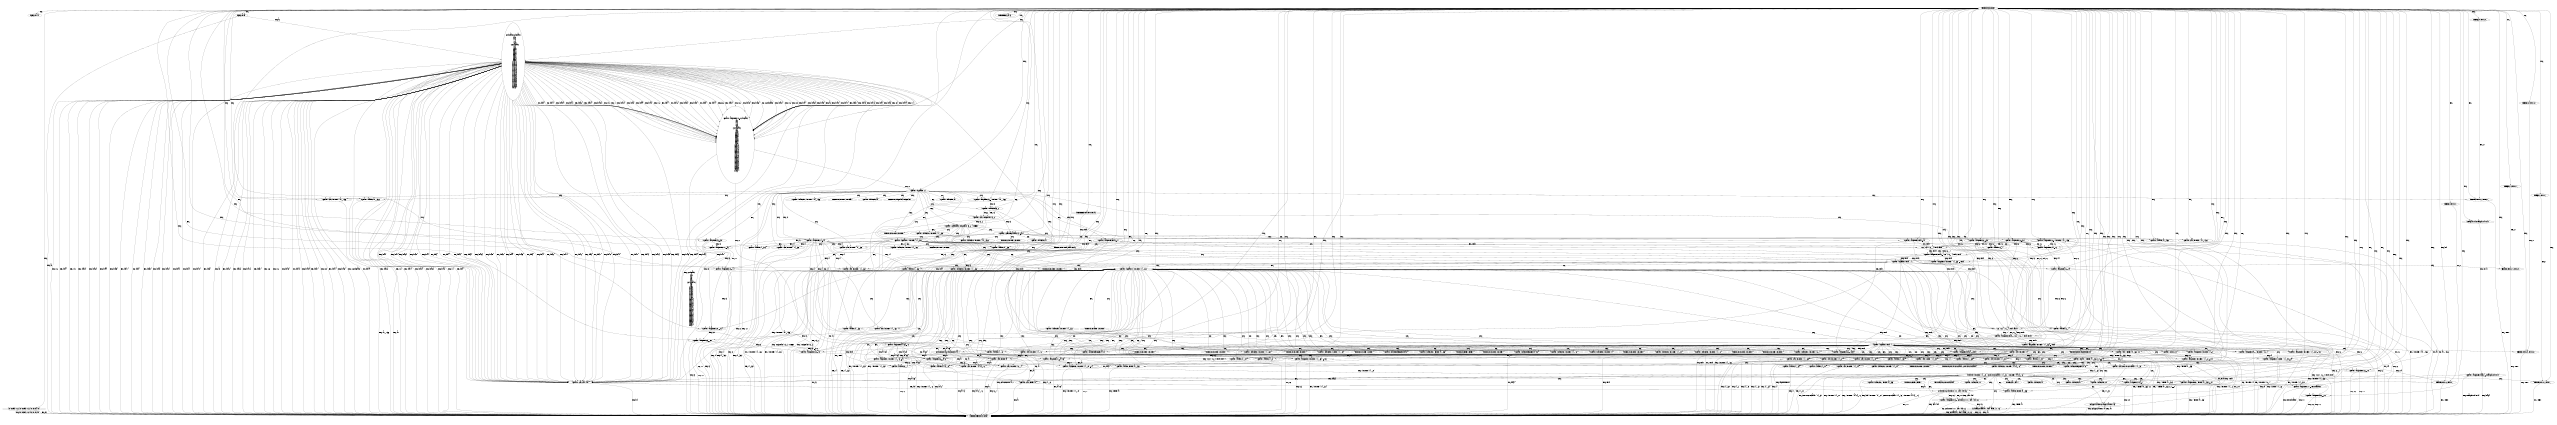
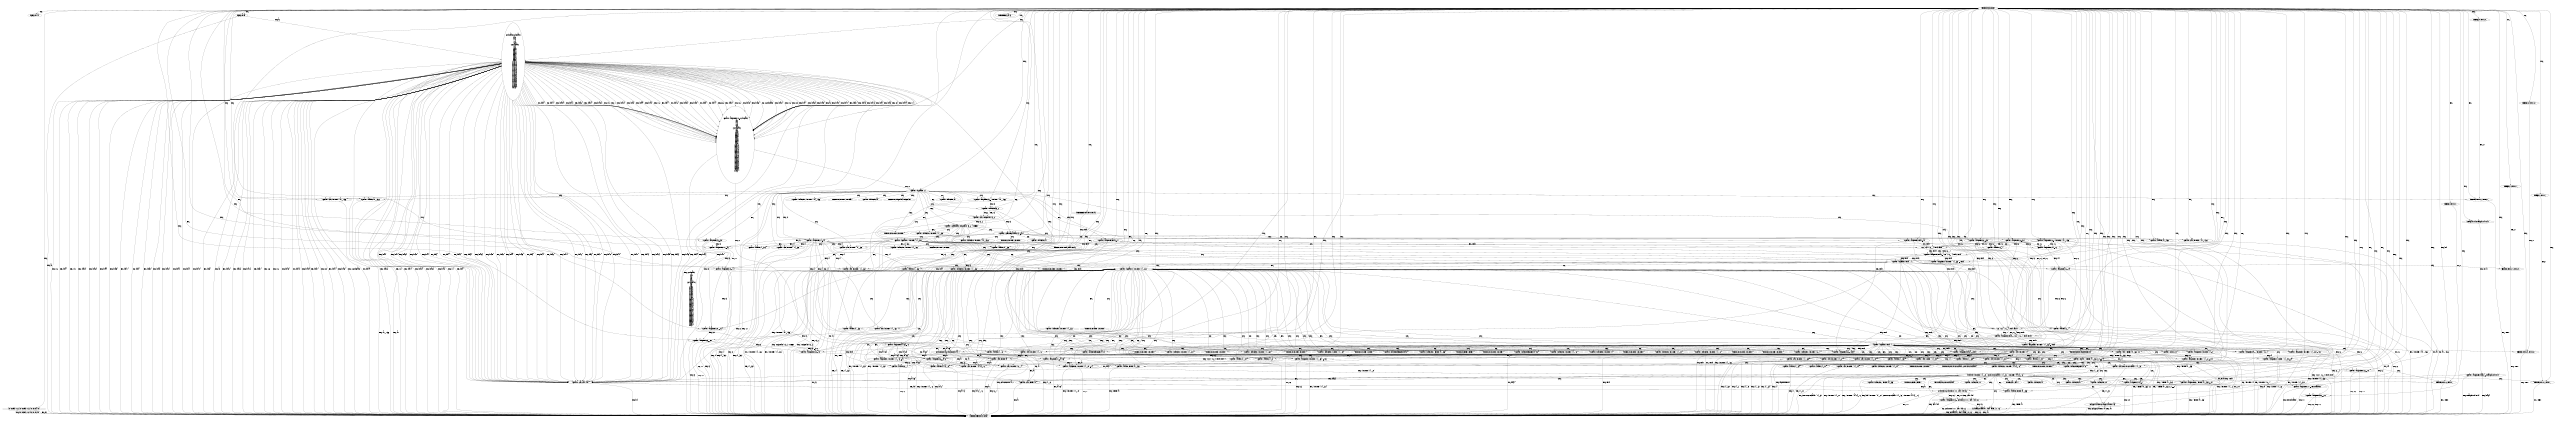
node "(<operator>.indirection,*(_DWORD *)(v4 + 324))": added
edge "(<operator>.equals,(*((_BYTE *)a1 + 583) & 2) == 0)" -> "(RETURN,return 0;,return 0;)": label "DDG: v19" -> "CDG: "
